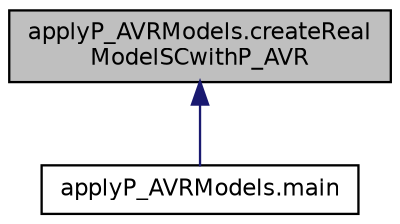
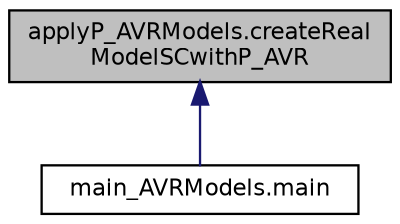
node "applyP_AVRModels.main": label "applyP_AVRModels.main" -> "main_AVRModels.main"
